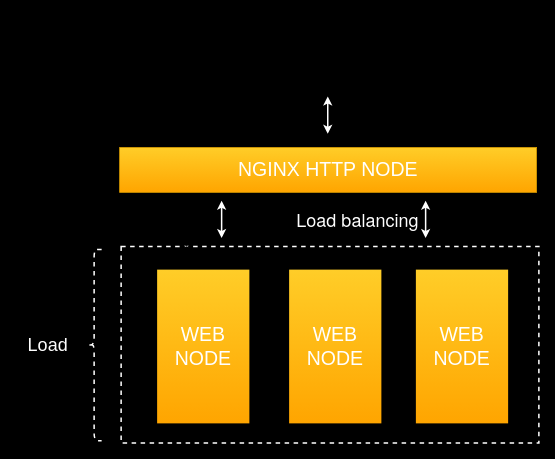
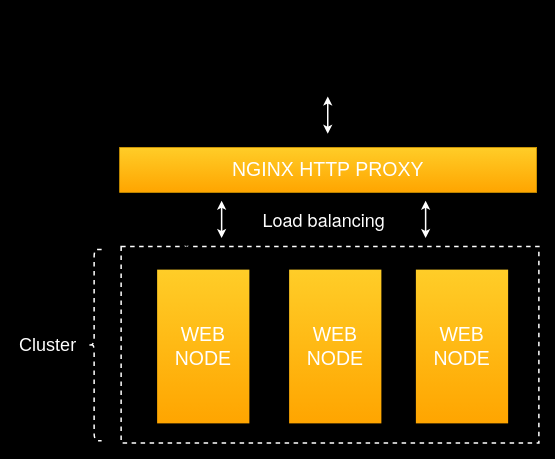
node "NGINX HTTP NODE": label "NGINX HTTP NODE" -> "NGINX HTTP PROXY"
node "Load balancing": moved (357, 219) -> (323, 219)
node "Load": label "Load" -> "Cluster"
